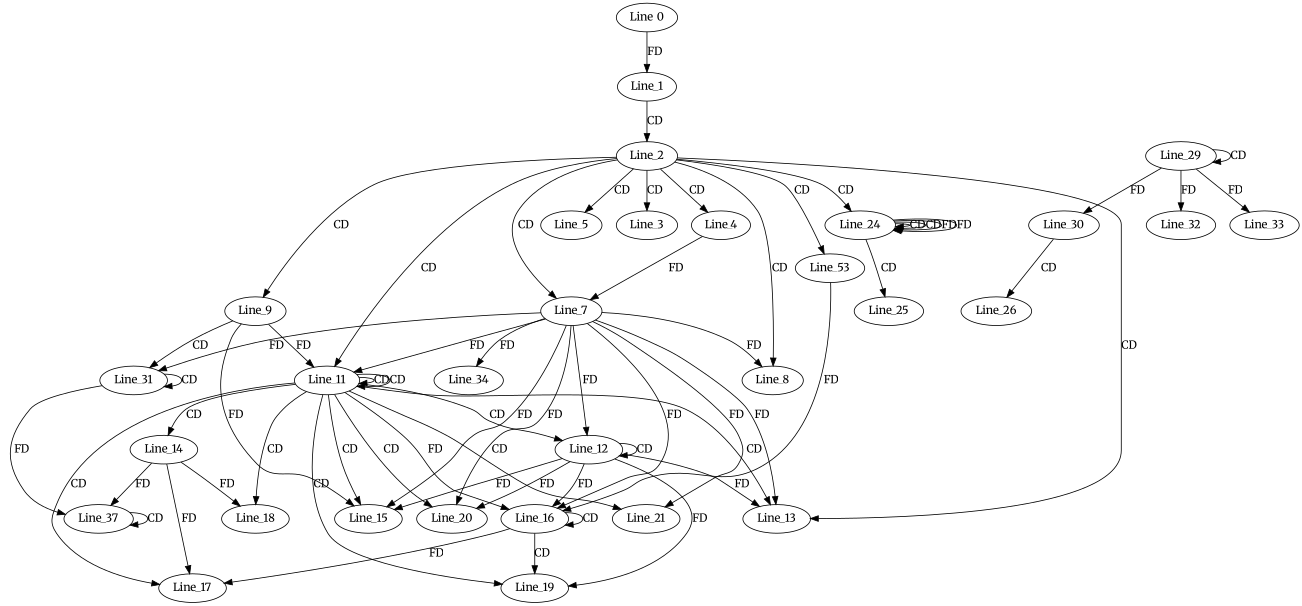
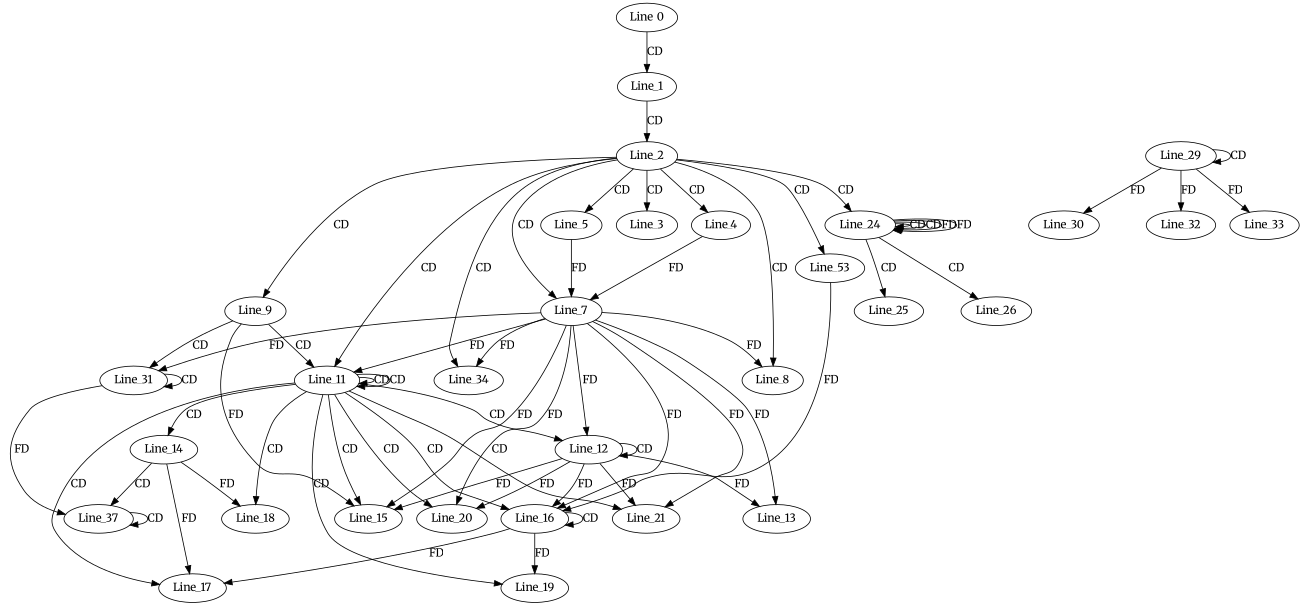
edge "Line_0" -> "Line_1": label "FD" -> "CD"
edge "Line_5" -> "Line_7": added, label "FD"
edge "Line_30" -> "Line_26": now "Line_24" -> "Line_26"
edge "Line_2" -> "Line_13": now "Line_2" -> "Line_34"
edge "Line_9" -> "Line_11": label "FD" -> "CD"
edge "Line_11" -> "Line_13": removed, label "CD"
edge "Line_11" -> "Line_16": label "FD" -> "CD"
edge "Line_14" -> "Line_37": label "FD" -> "CD"
edge "Line_12" -> "Line_19": now "Line_12" -> "Line_21"
edge "Line_16" -> "Line_19": label "CD" -> "FD"
